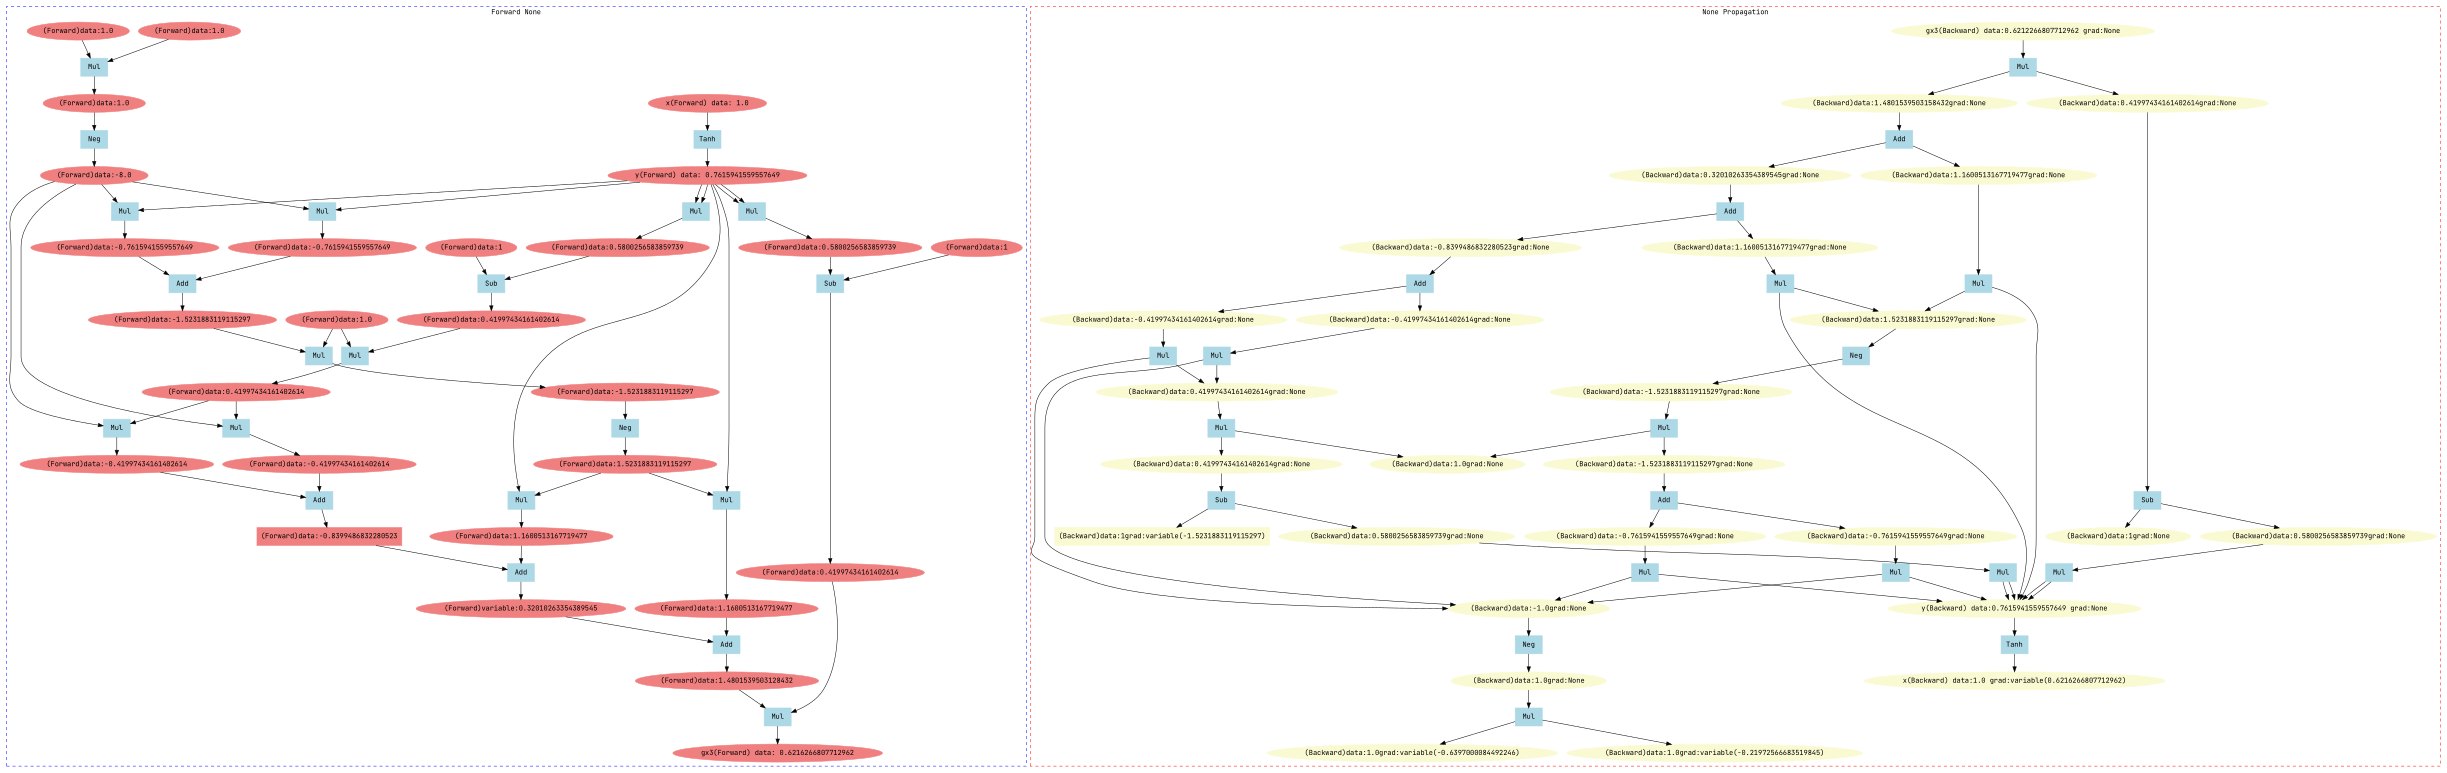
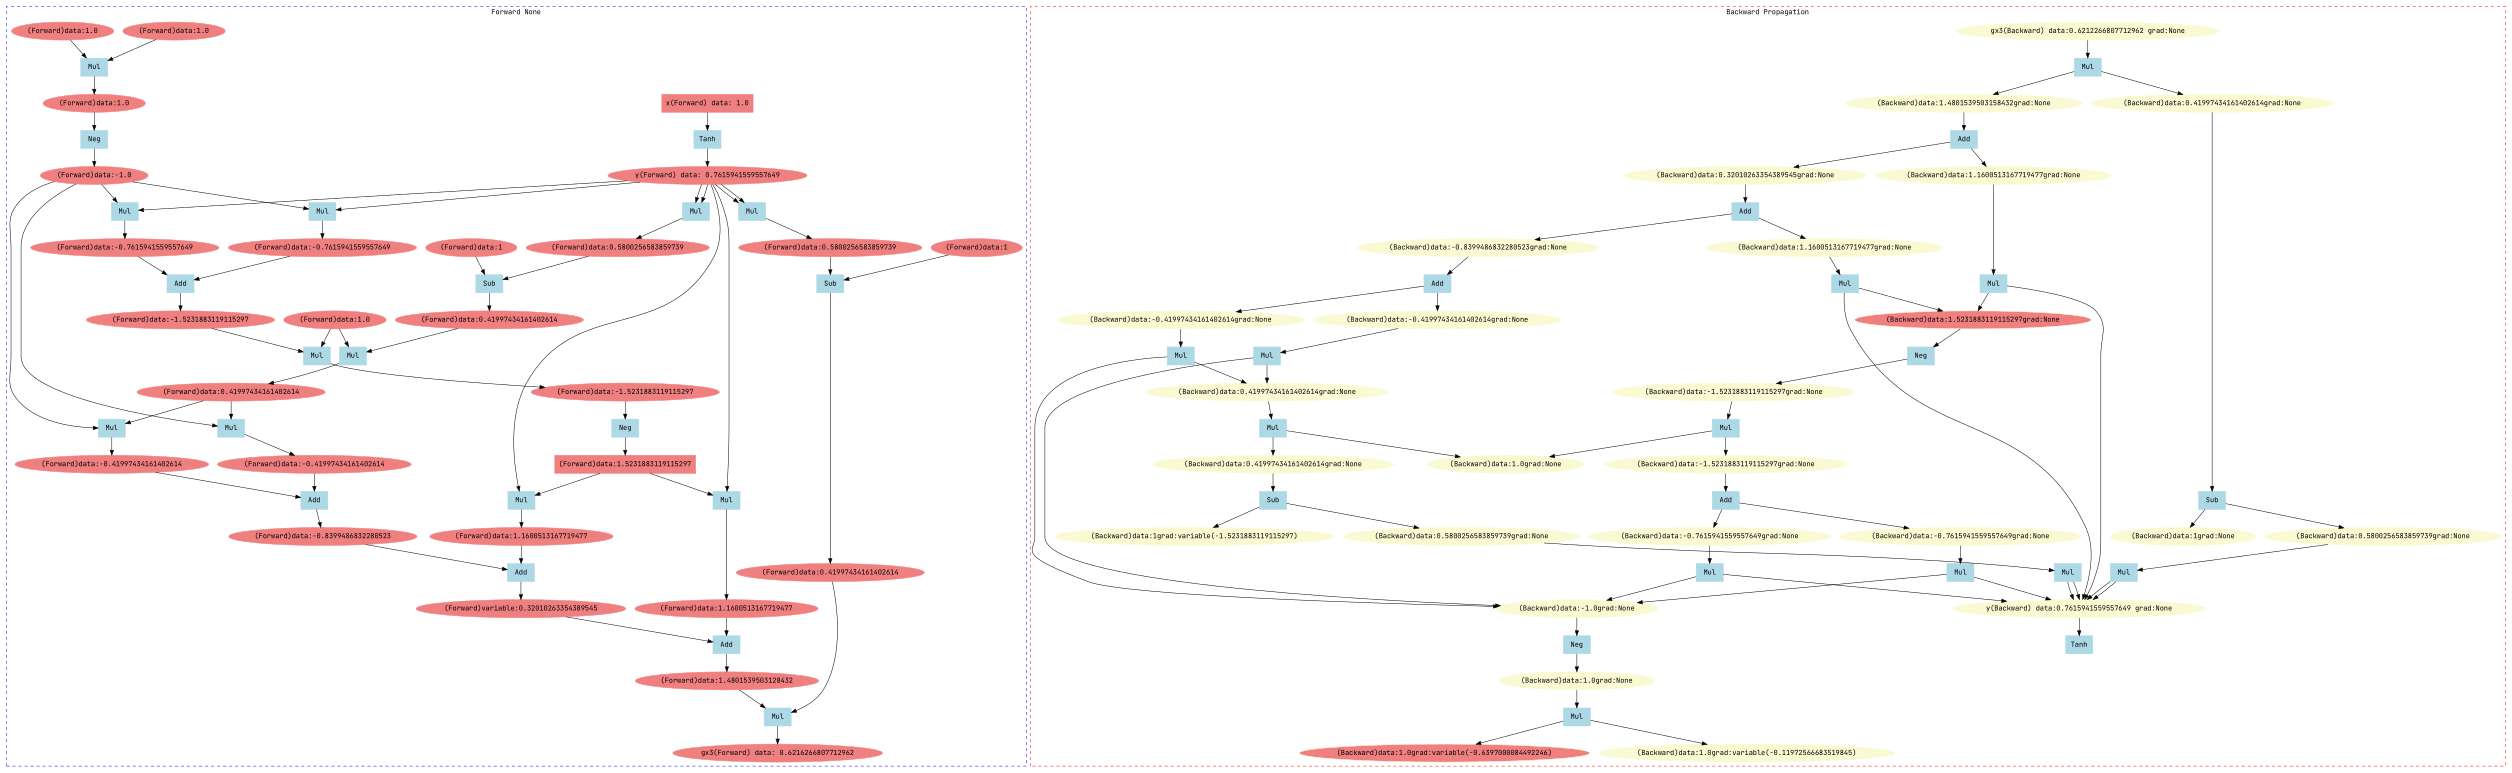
cluster "None Propagation": label "None Propagation" -> "Backward Propagation"
node "x(Forward) data: 1.0": shape ellipse -> box
node "(Forward)data:-8.0": label "(Forward)data:-8.0" -> "(Forward)data:-1.0"
node "(Backward)data:1.5231883119115297grad:None": fillcolor lightgoldenrodyellow -> lightcoral
node "(Forward)data:1.5231883119115297": shape ellipse -> box
node "(Forward)data:-0.8399486832280523": shape box -> ellipse
node "(Backward)data:1grad:variable(-1.5231883119115297)": shape box -> ellipse
node "x(Backward) data:1.0 grad:variable(0.6216266807712962)": removed
node "(Backward)data:1.0grad:variable(-0.6397000084492246)": fillcolor lightgoldenrodyellow -> lightcoral
node "(Backward)data:1.0grad:variable(-0.21972566683519845)": label "(Backward)data:1.0grad:variable(-0.21972566683519845)" -> "(Backward)data:1.0grad:variable(-0.11972566683519845)"
